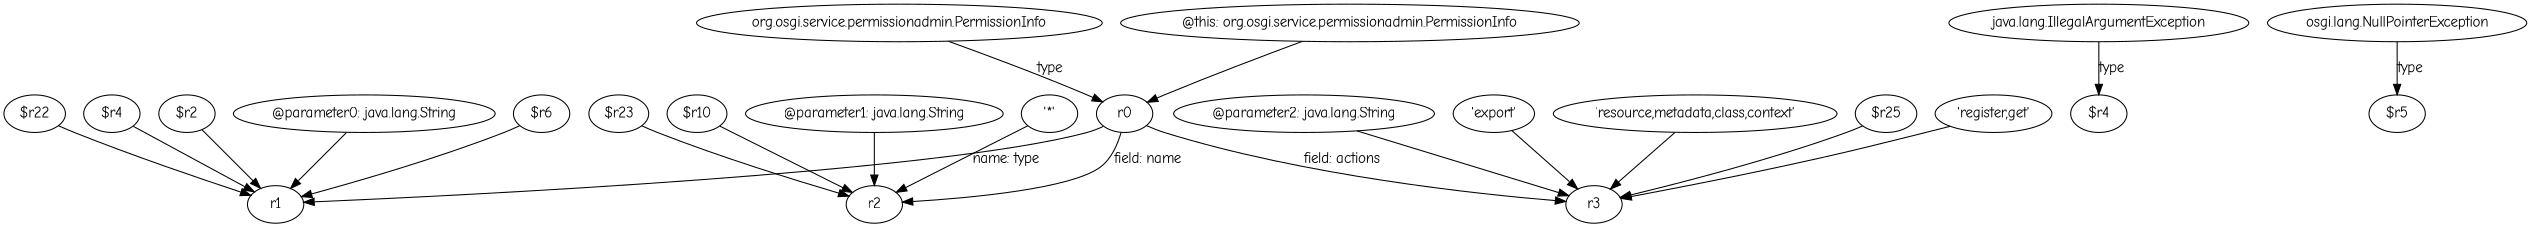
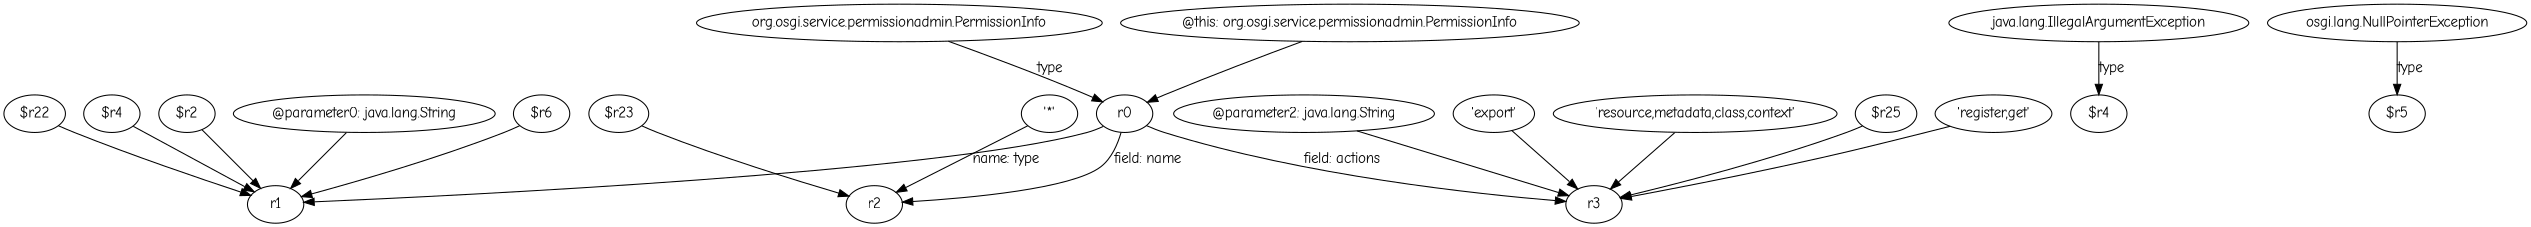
node "$r10": removed
node "@parameter1: java.lang.String": removed
